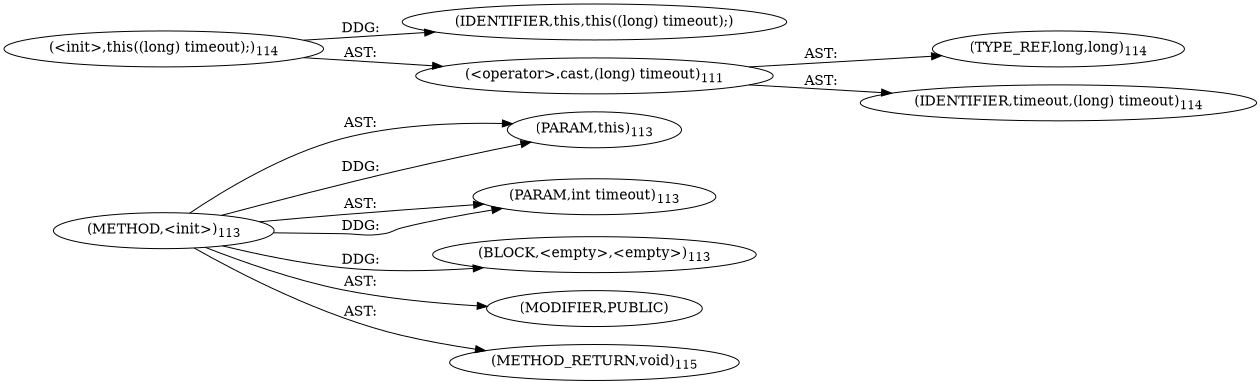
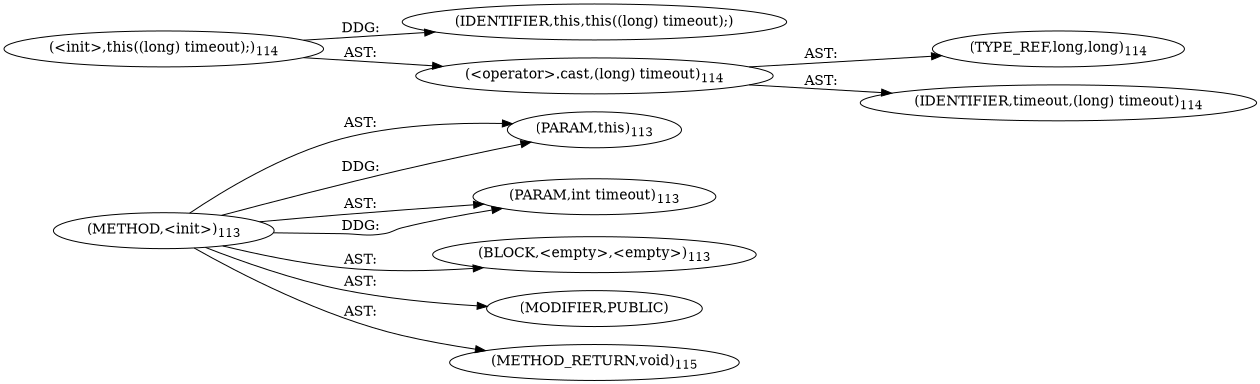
node "(<operator>.cast,(long) timeout)": text "111" -> "114"
edge "(METHOD,<init>)" -> "(BLOCK,<empty>,<empty>)": label "DDG: " -> "AST: "
